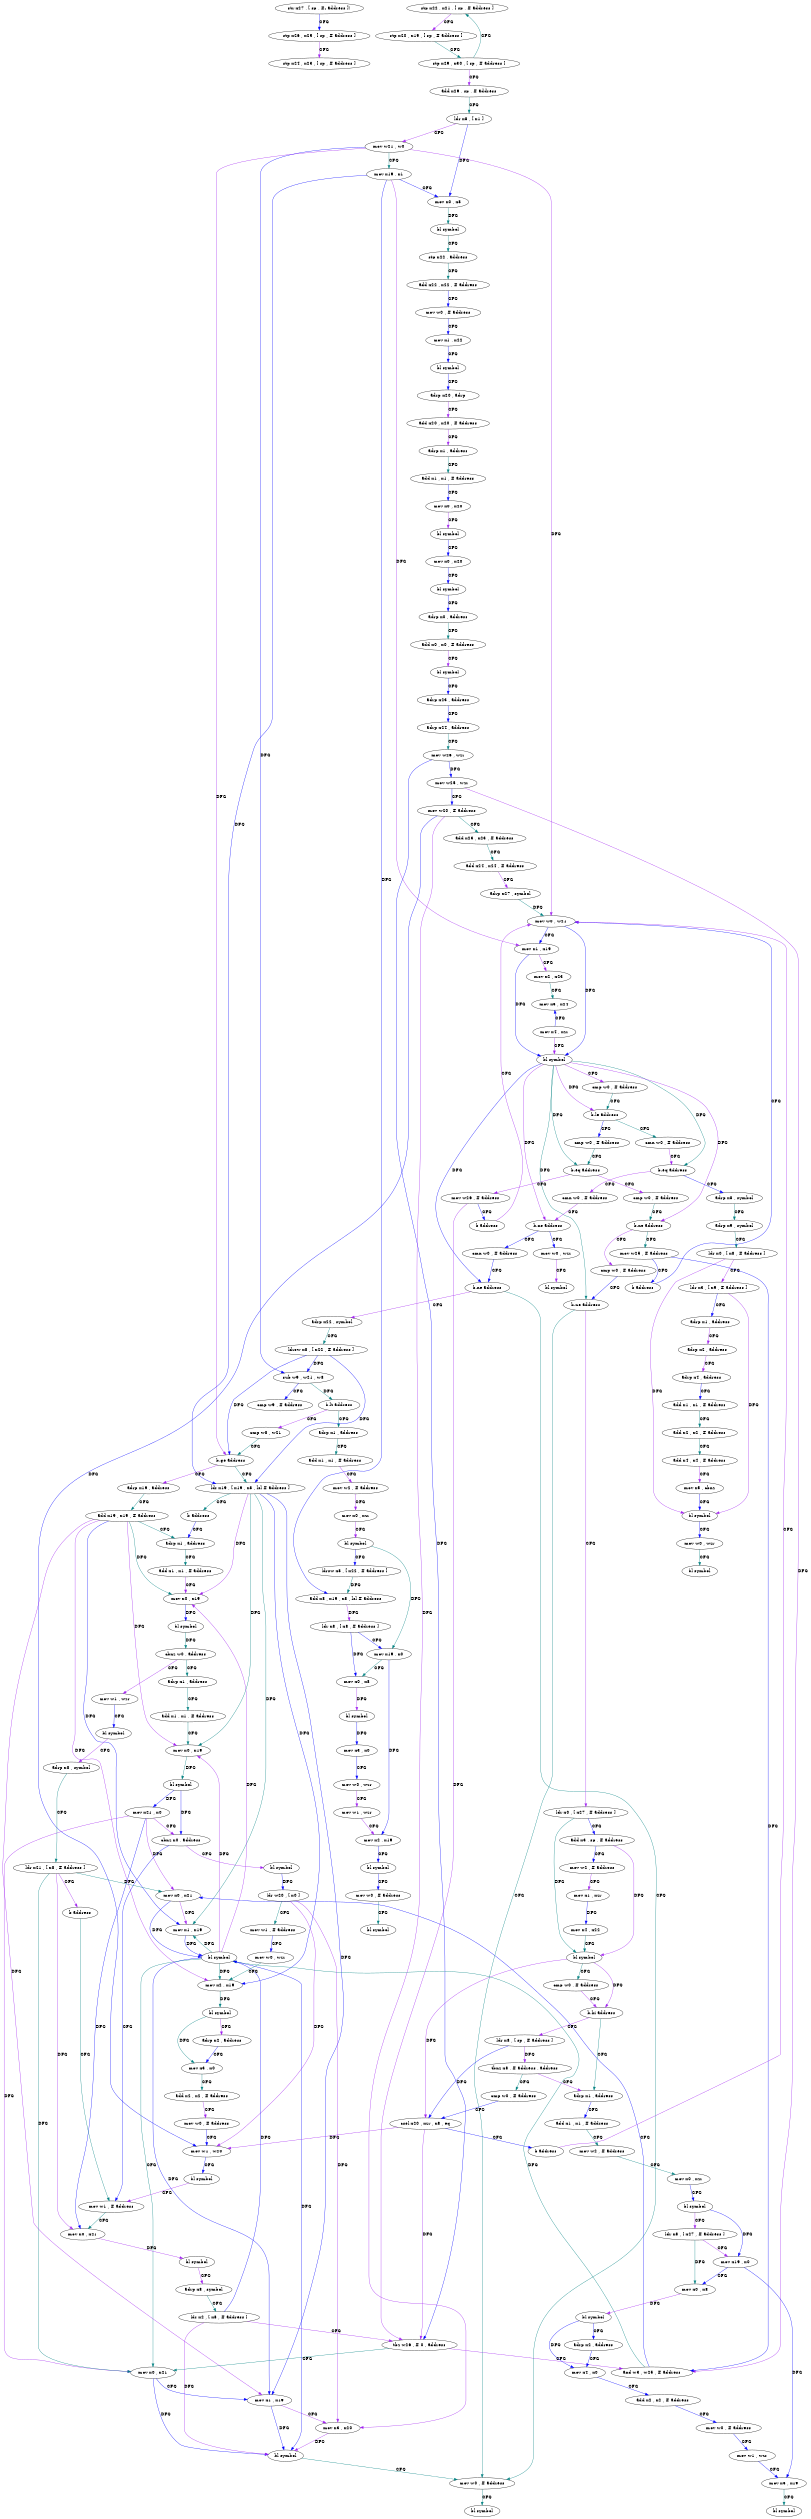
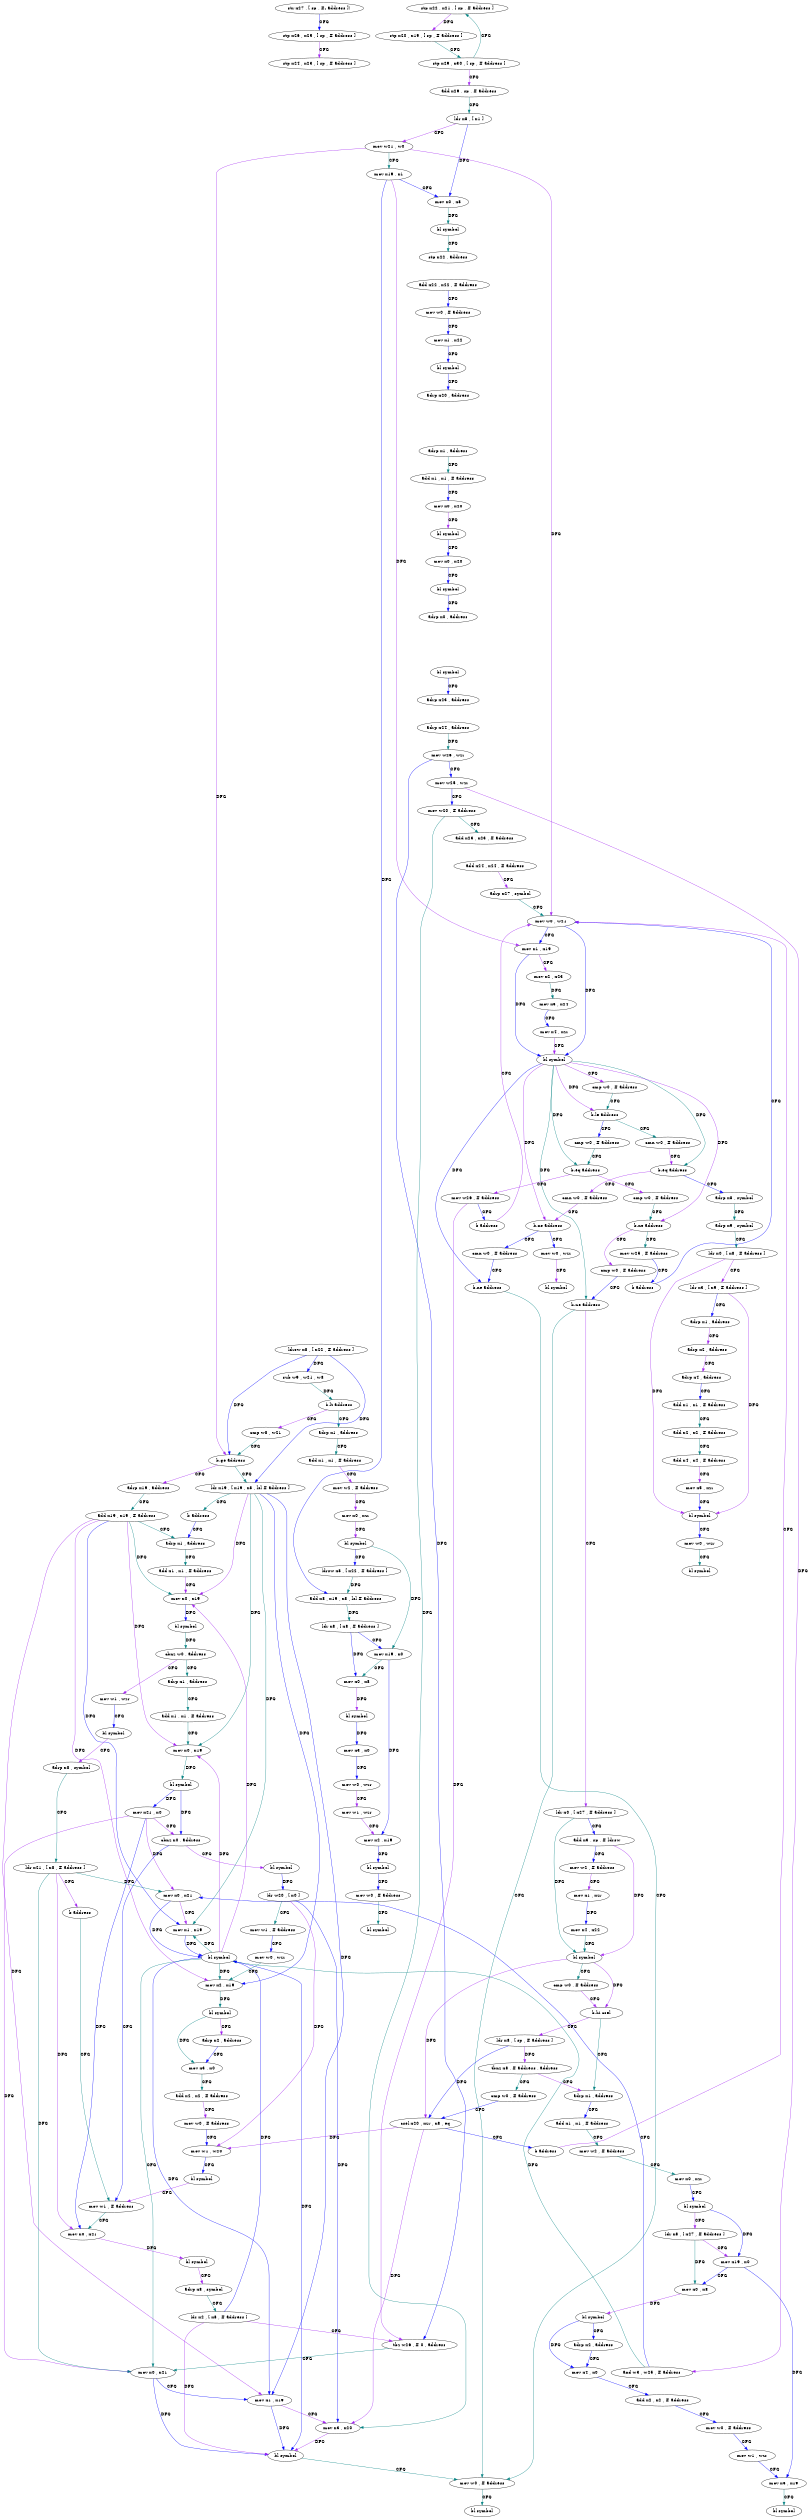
edge "stp x22 , x21 , [ sp , # address ]" -> "stp x20 , x19 , [ sp , # address ]": label "CFG" -> "DFG"
edge "stp x22 , address" -> "add x22 , x22 , # address": removed, label "CFG"
node "adrp x20 , adrp": label "adrp x20 , adrp" -> "adrp x20 , address"
node "add x20 , x20 , # address": removed
node "add x0 , x0 , # address": removed
edge "adrp x23 , address" -> "adrp x24 , address": removed, label "CFG"
edge "mov w21 , w0" -> "sub w9 , w21 , w8": removed, label "DFG"
edge "adrp x24 , address" -> "mov w26 , wzr": label "CFG" -> "DFG"
edge "mov w26 , wzr" -> "mov w25 , wzr": label "DFG" -> "CFG"
edge "mov x19 , x1" -> "ldr x19 , [ x19 , x8 , lsl # address ]": removed, label "DFG"
edge "add x23 , x23 , # address" -> "add x24 , x24 , # address": removed, label "CFG"
edge "adrp x27 , symbol" -> "mov w0 , w21": label "DFG" -> "CFG"
edge "mov x2 , x23" -> "mov x3 , x24": label "CFG" -> "DFG"
edge "mov x4 , xzr" -> "mov x3 , x24": reversed
node "adrp x22 , symbol": removed
node "cmp w9 , # address": removed
edge "mov w20 , # address" -> "mov w1 , w20": removed, label "DFG"
node "mov x5 , cbnz": label "mov x5 , cbnz" -> "mov x5 , xzr"
edge "add x8 , x19 , x8 , lsl # address" -> "ldr x8 , [ x8 , # address ]": color purple -> teal
edge "mov w20 , # address" -> "mov x3 , x20": color purple -> teal
edge "mov w25 , # address" -> "and w3 , w25 , # address": removed, label "DFG"
node "add x3 , sp , # address": label "add x3 , sp , # address" -> "add x3 , sp , # ldrsw"
node "b.hi address": label "b.hi address" -> "b.hi csel"
edge "ldr w20 , [ x0 ]" -> "mov x3 , x20": color purple -> blue
edge "csel x20 , xzr , x8 , eq" -> "tbz w26 , # 0 , address": now "csel x20 , xzr , x8 , eq" -> "mov x3 , x20"
edge "tbz w26 , # 0 , address" -> "and w3 , w25 , # address": removed, label "CFG"
